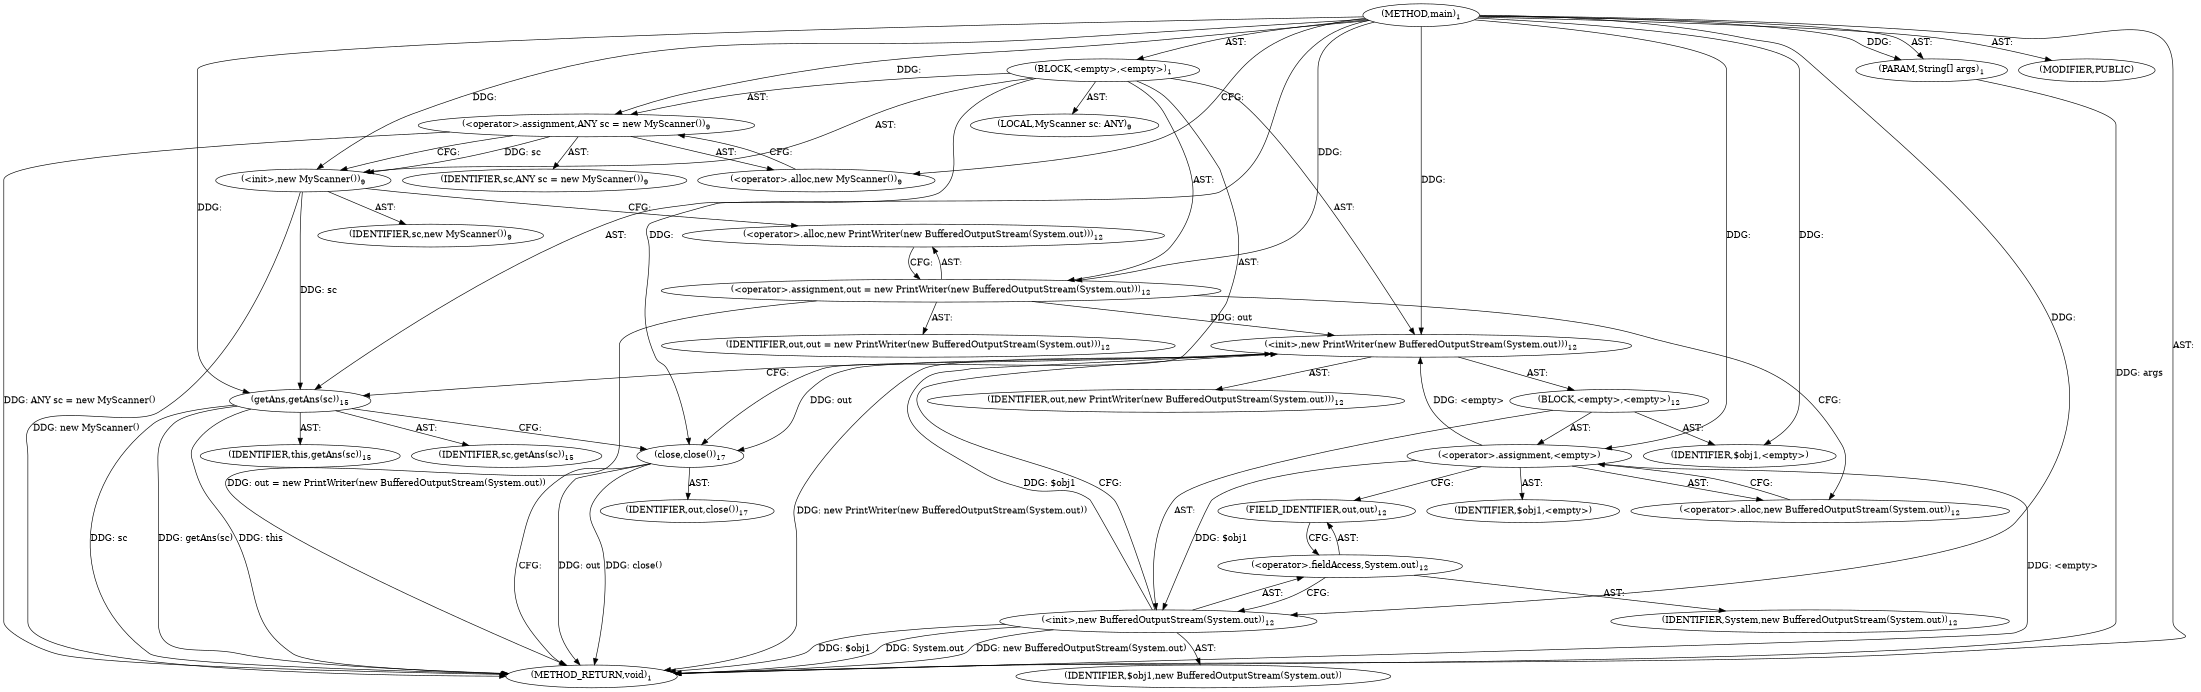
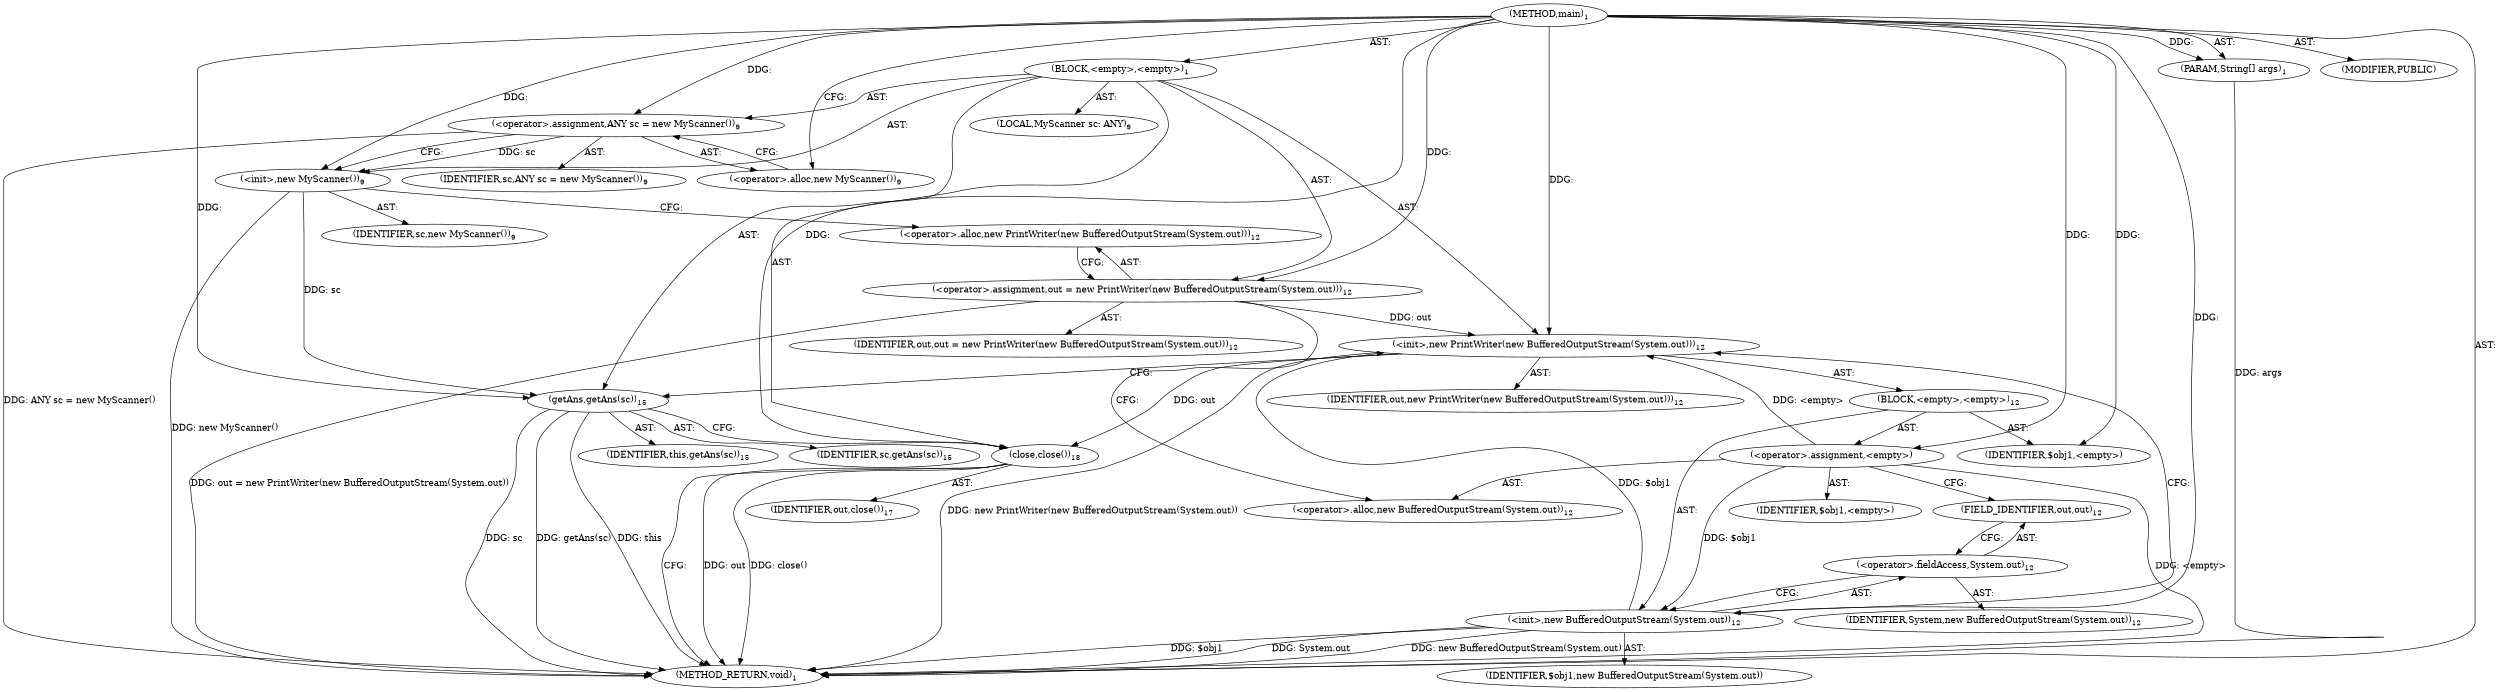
node "(close,close())": text "17" -> "18"
edge "(<operator>.alloc,new BufferedOutputStream(System.out))" -> "(<operator>.assignment,<empty>)": removed, label "CFG:"
